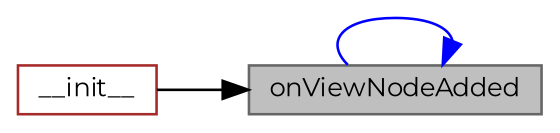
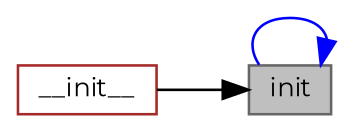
node "onViewNodeAdded": label "onViewNodeAdded" -> "init"
